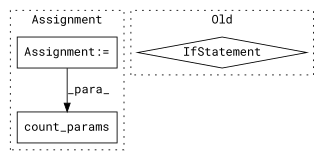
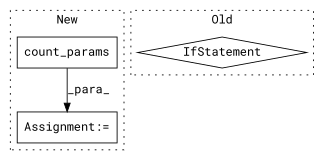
cluster "Assignment": label "Assignment" -> "New"
edge "Assignment:=" -> "count_params": reversed
